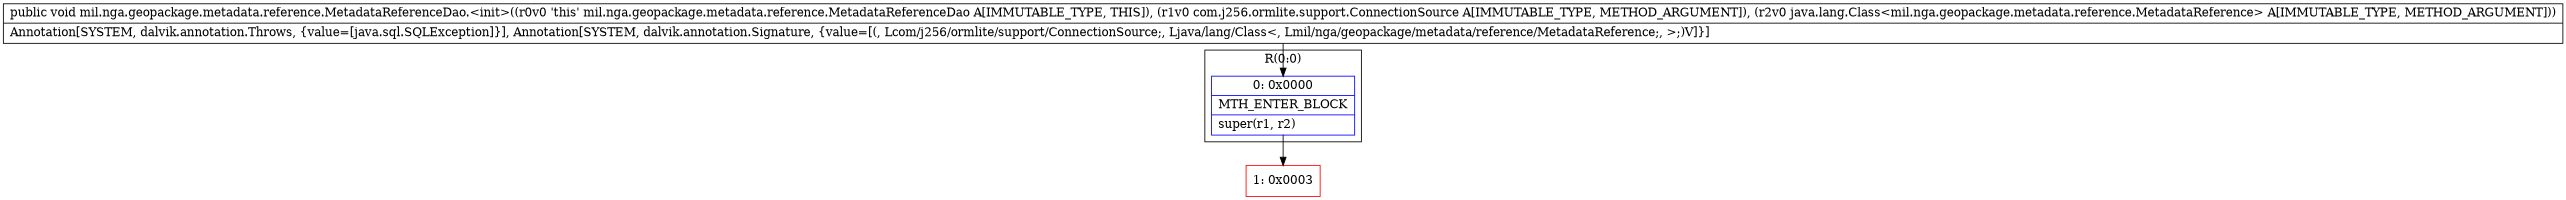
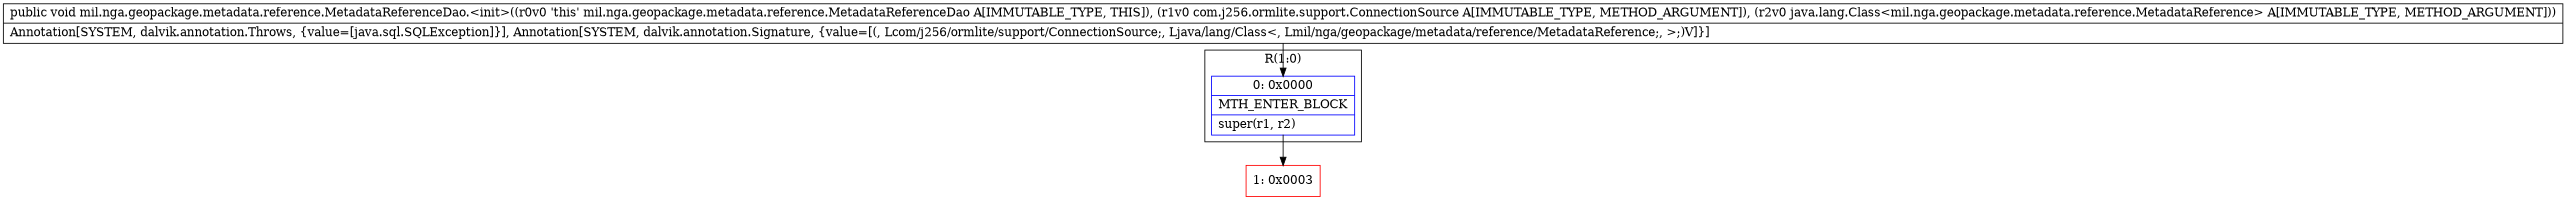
cluster "R(0:0)": label "R(0:0)" -> "R(1:0)"
